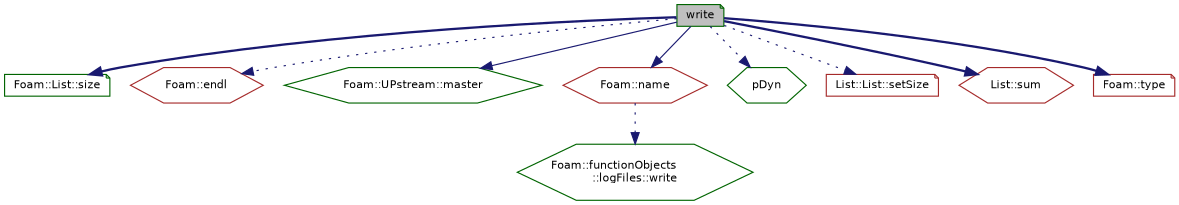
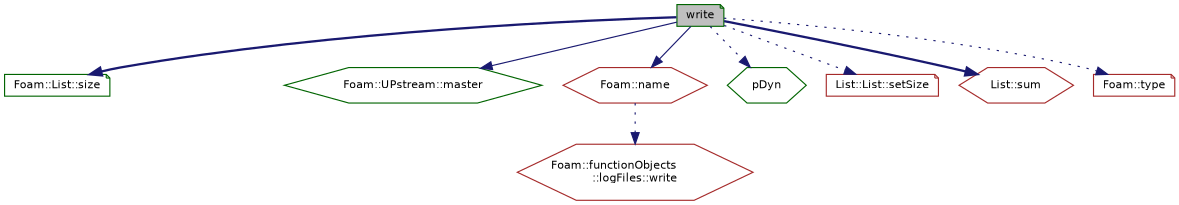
edge "write" -> "Foam::type": style bold -> dotted
node "Foam::endl": removed
node "Foam::functionObjects ::logFiles::write": color darkgreen -> brown
